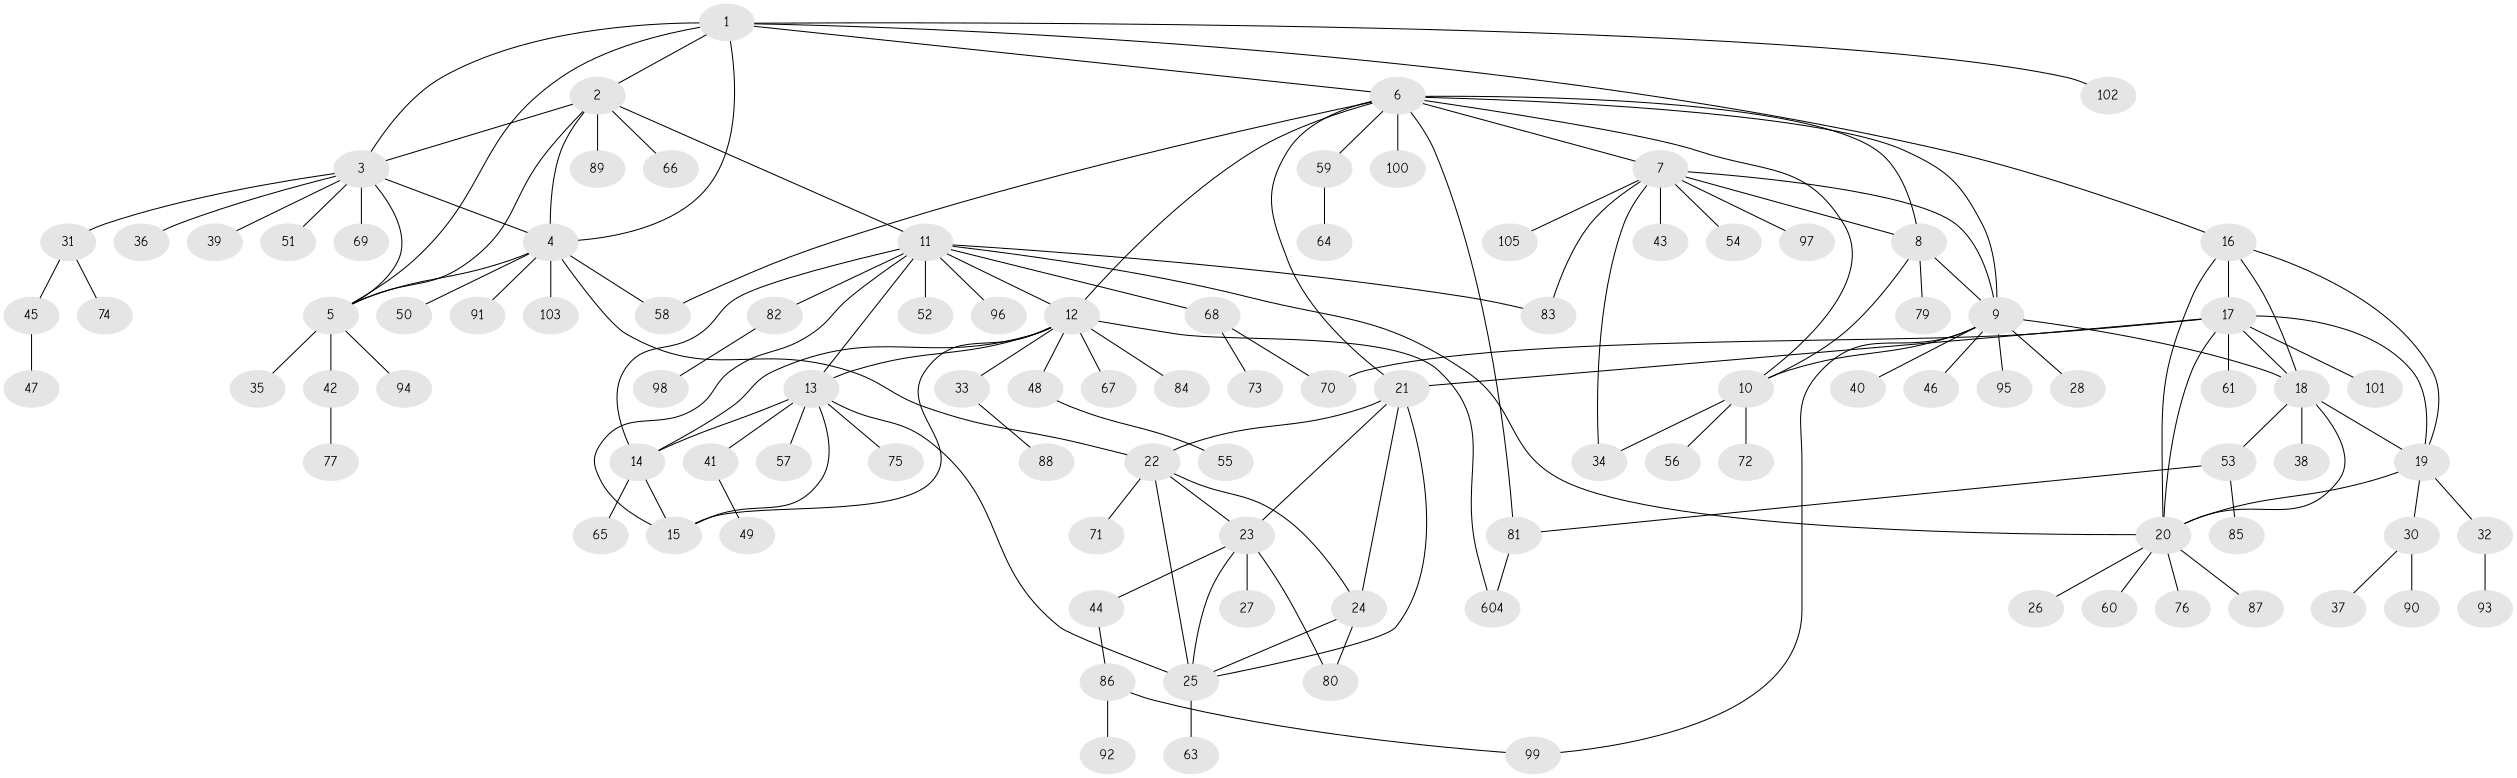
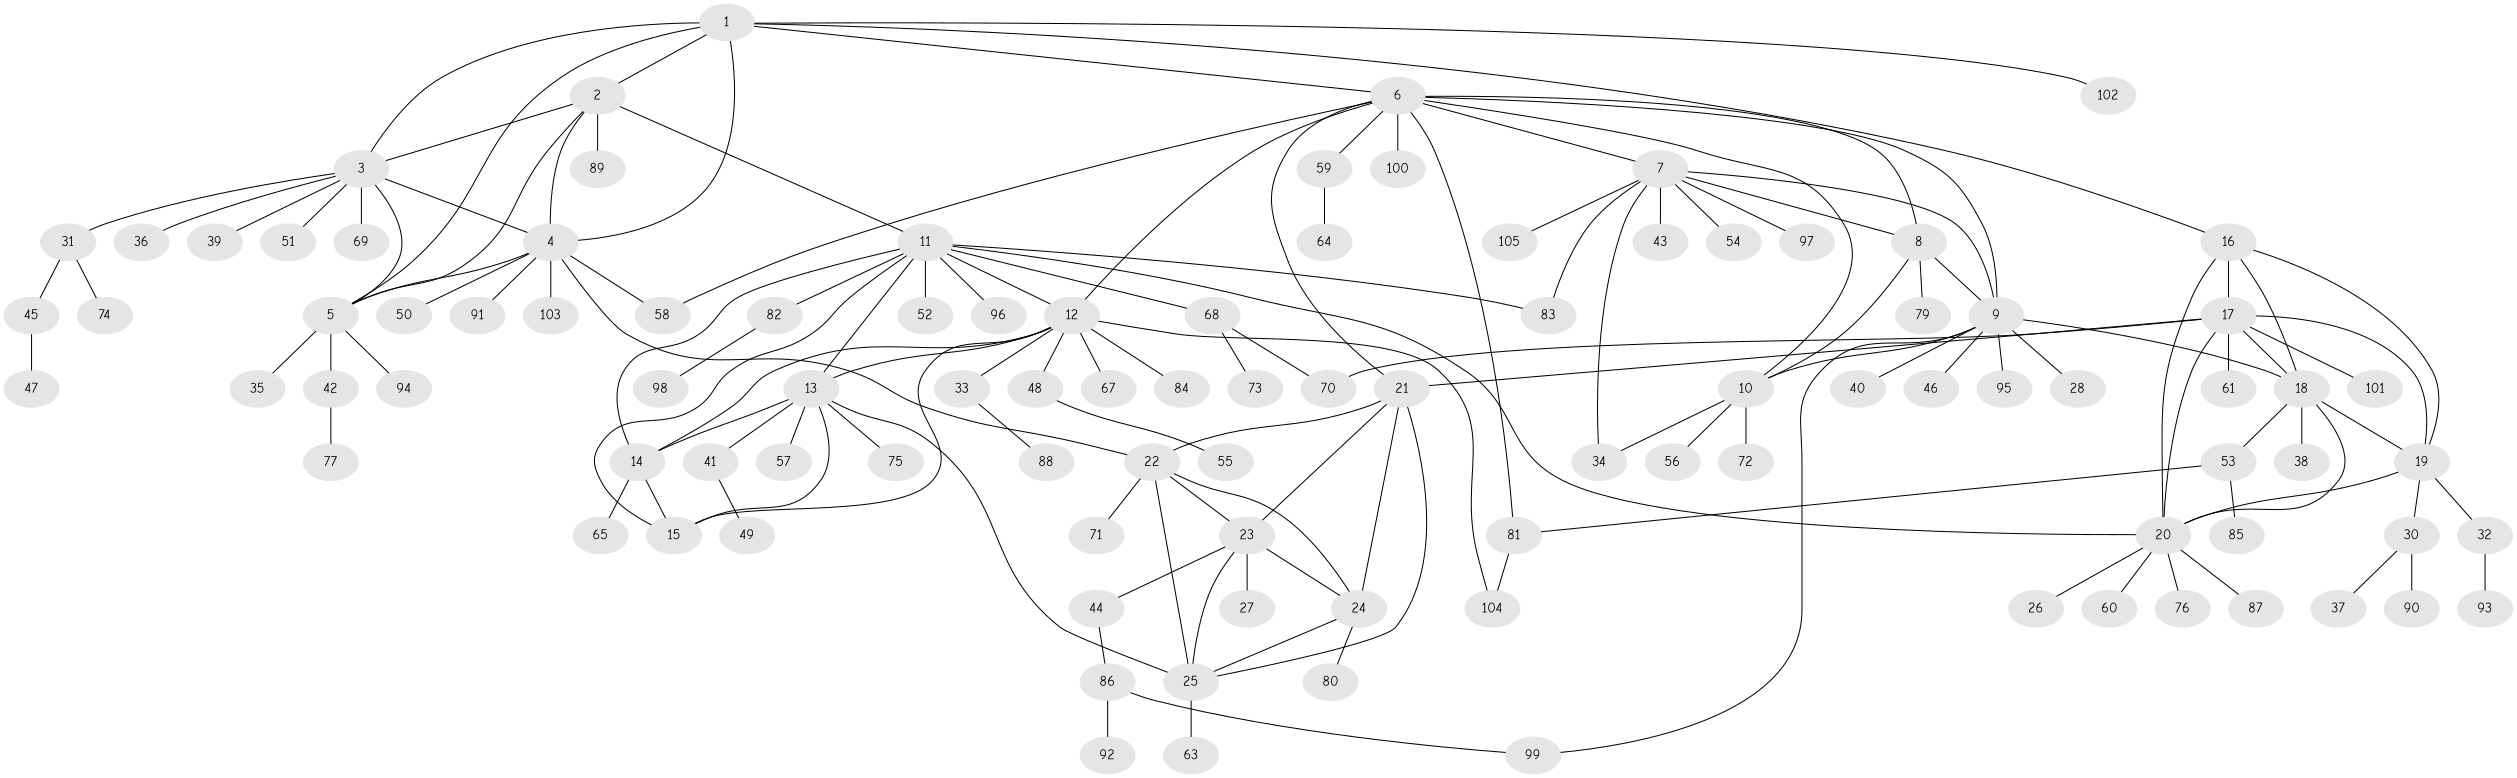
node "66": removed
edge "23" -- "80": now "23" -- "24"
node "604": label "604" -> "104"
